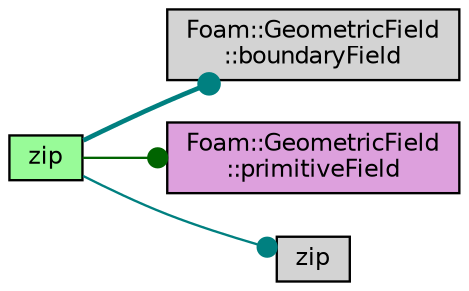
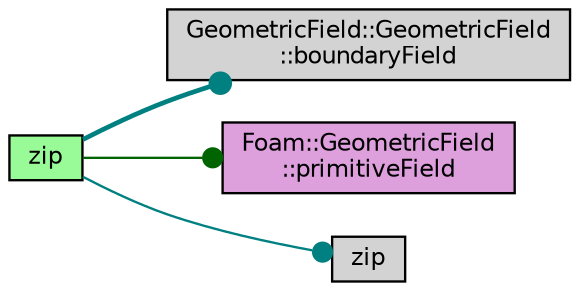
node "Foam::GeometricField ::boundaryField": label "Foam::GeometricField ::boundaryField" -> "GeometricField::GeometricField ::boundaryField"
